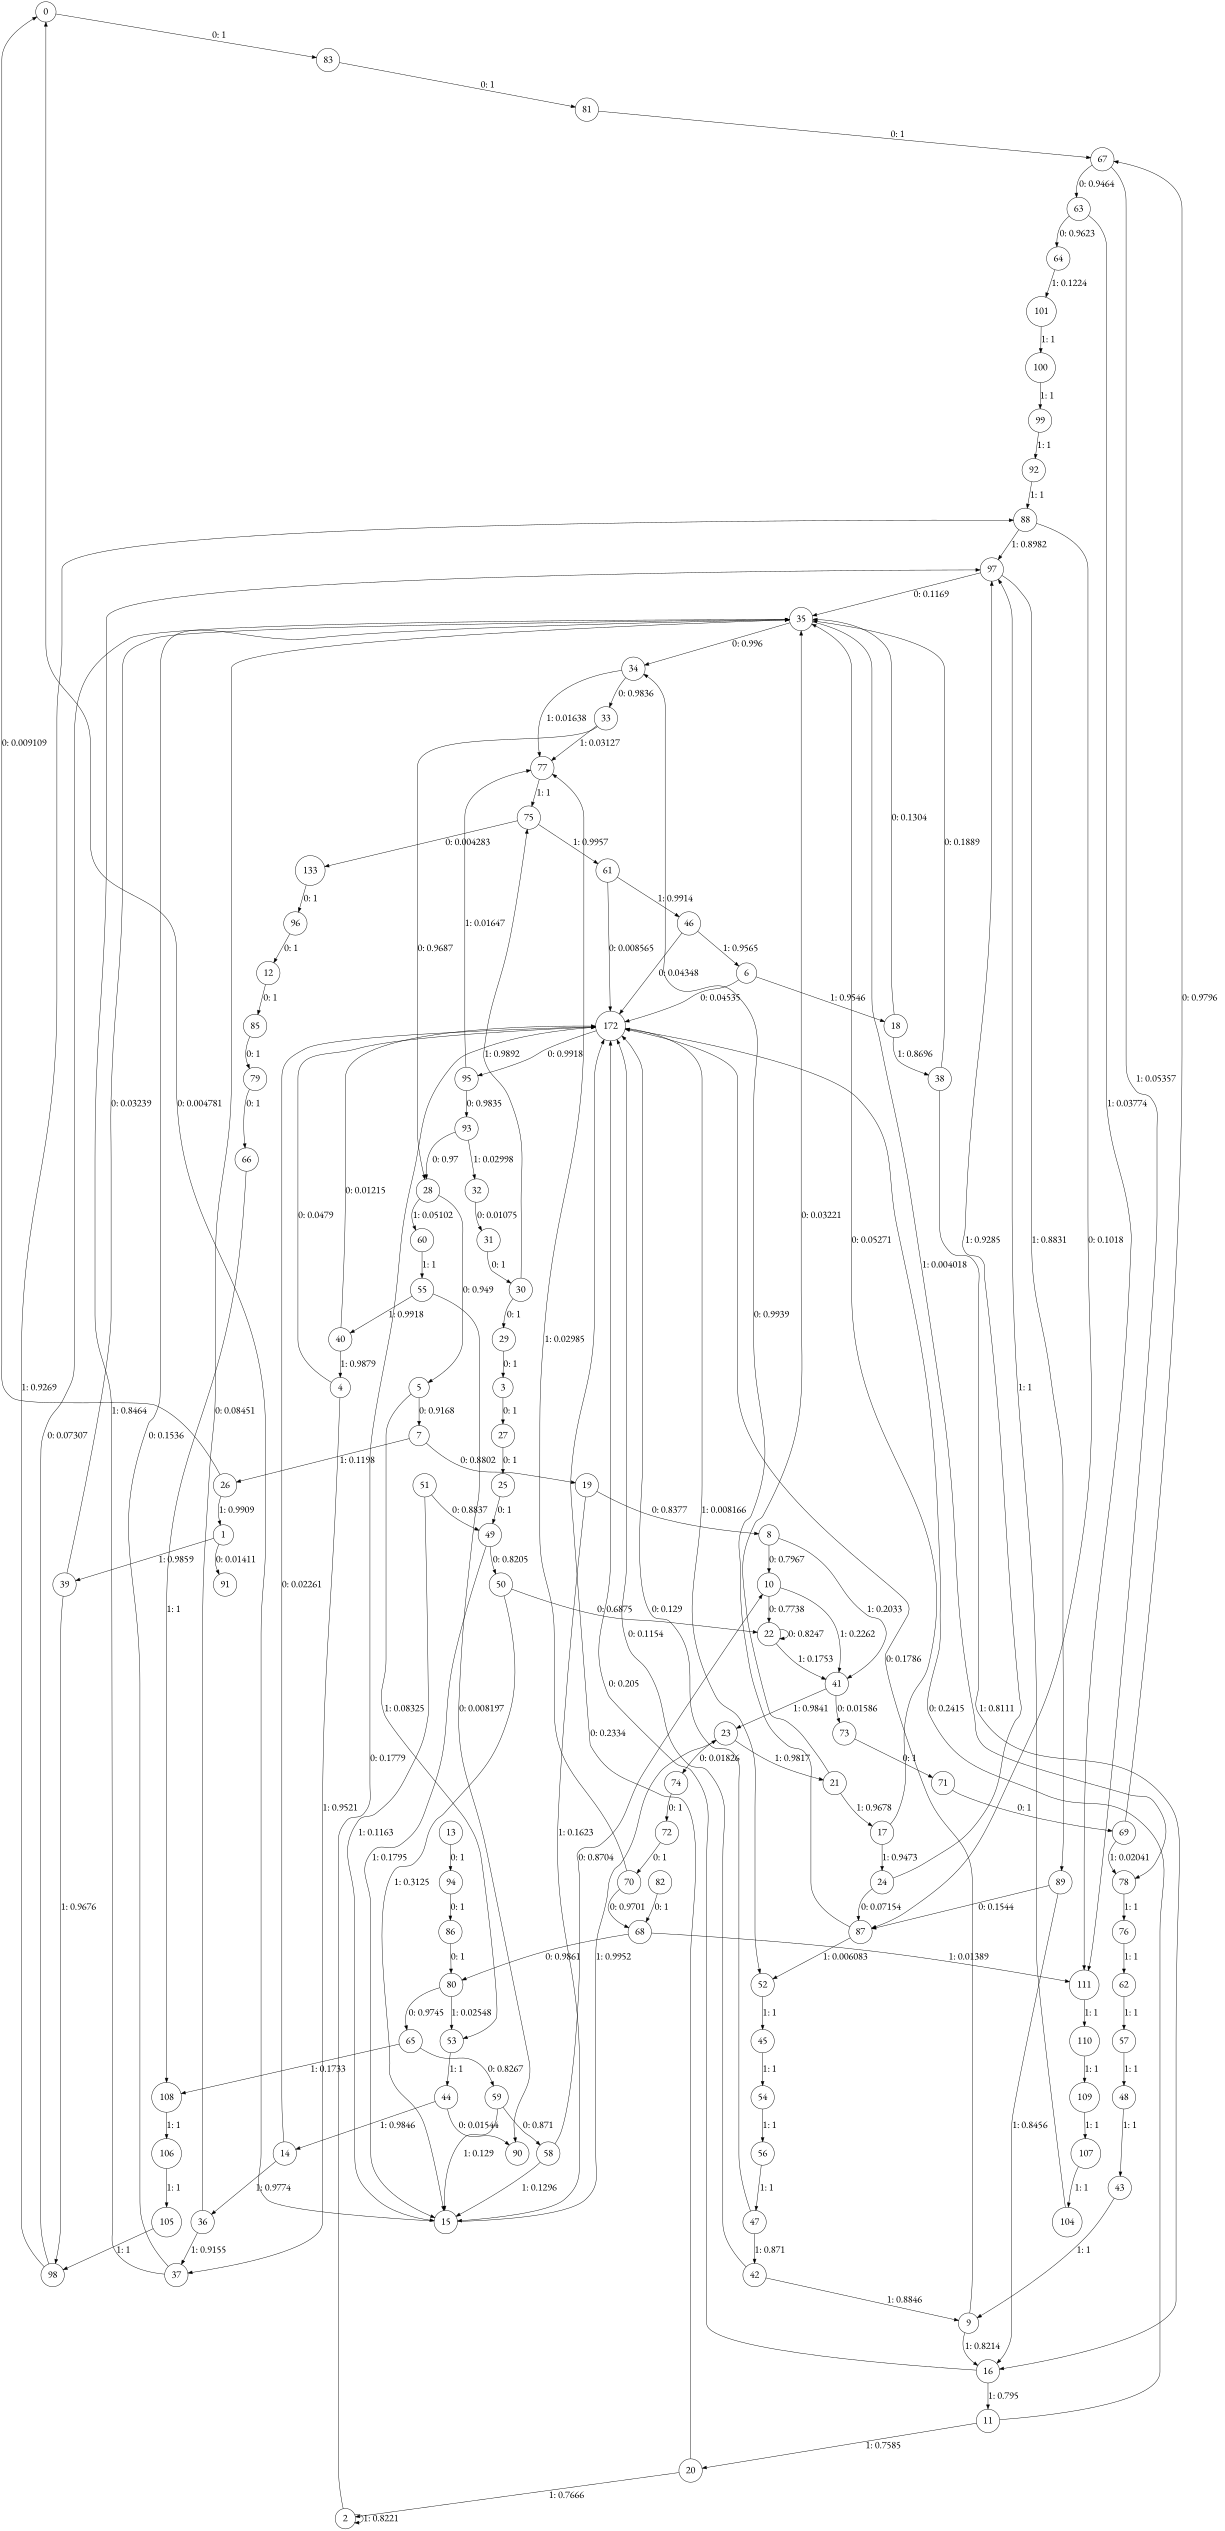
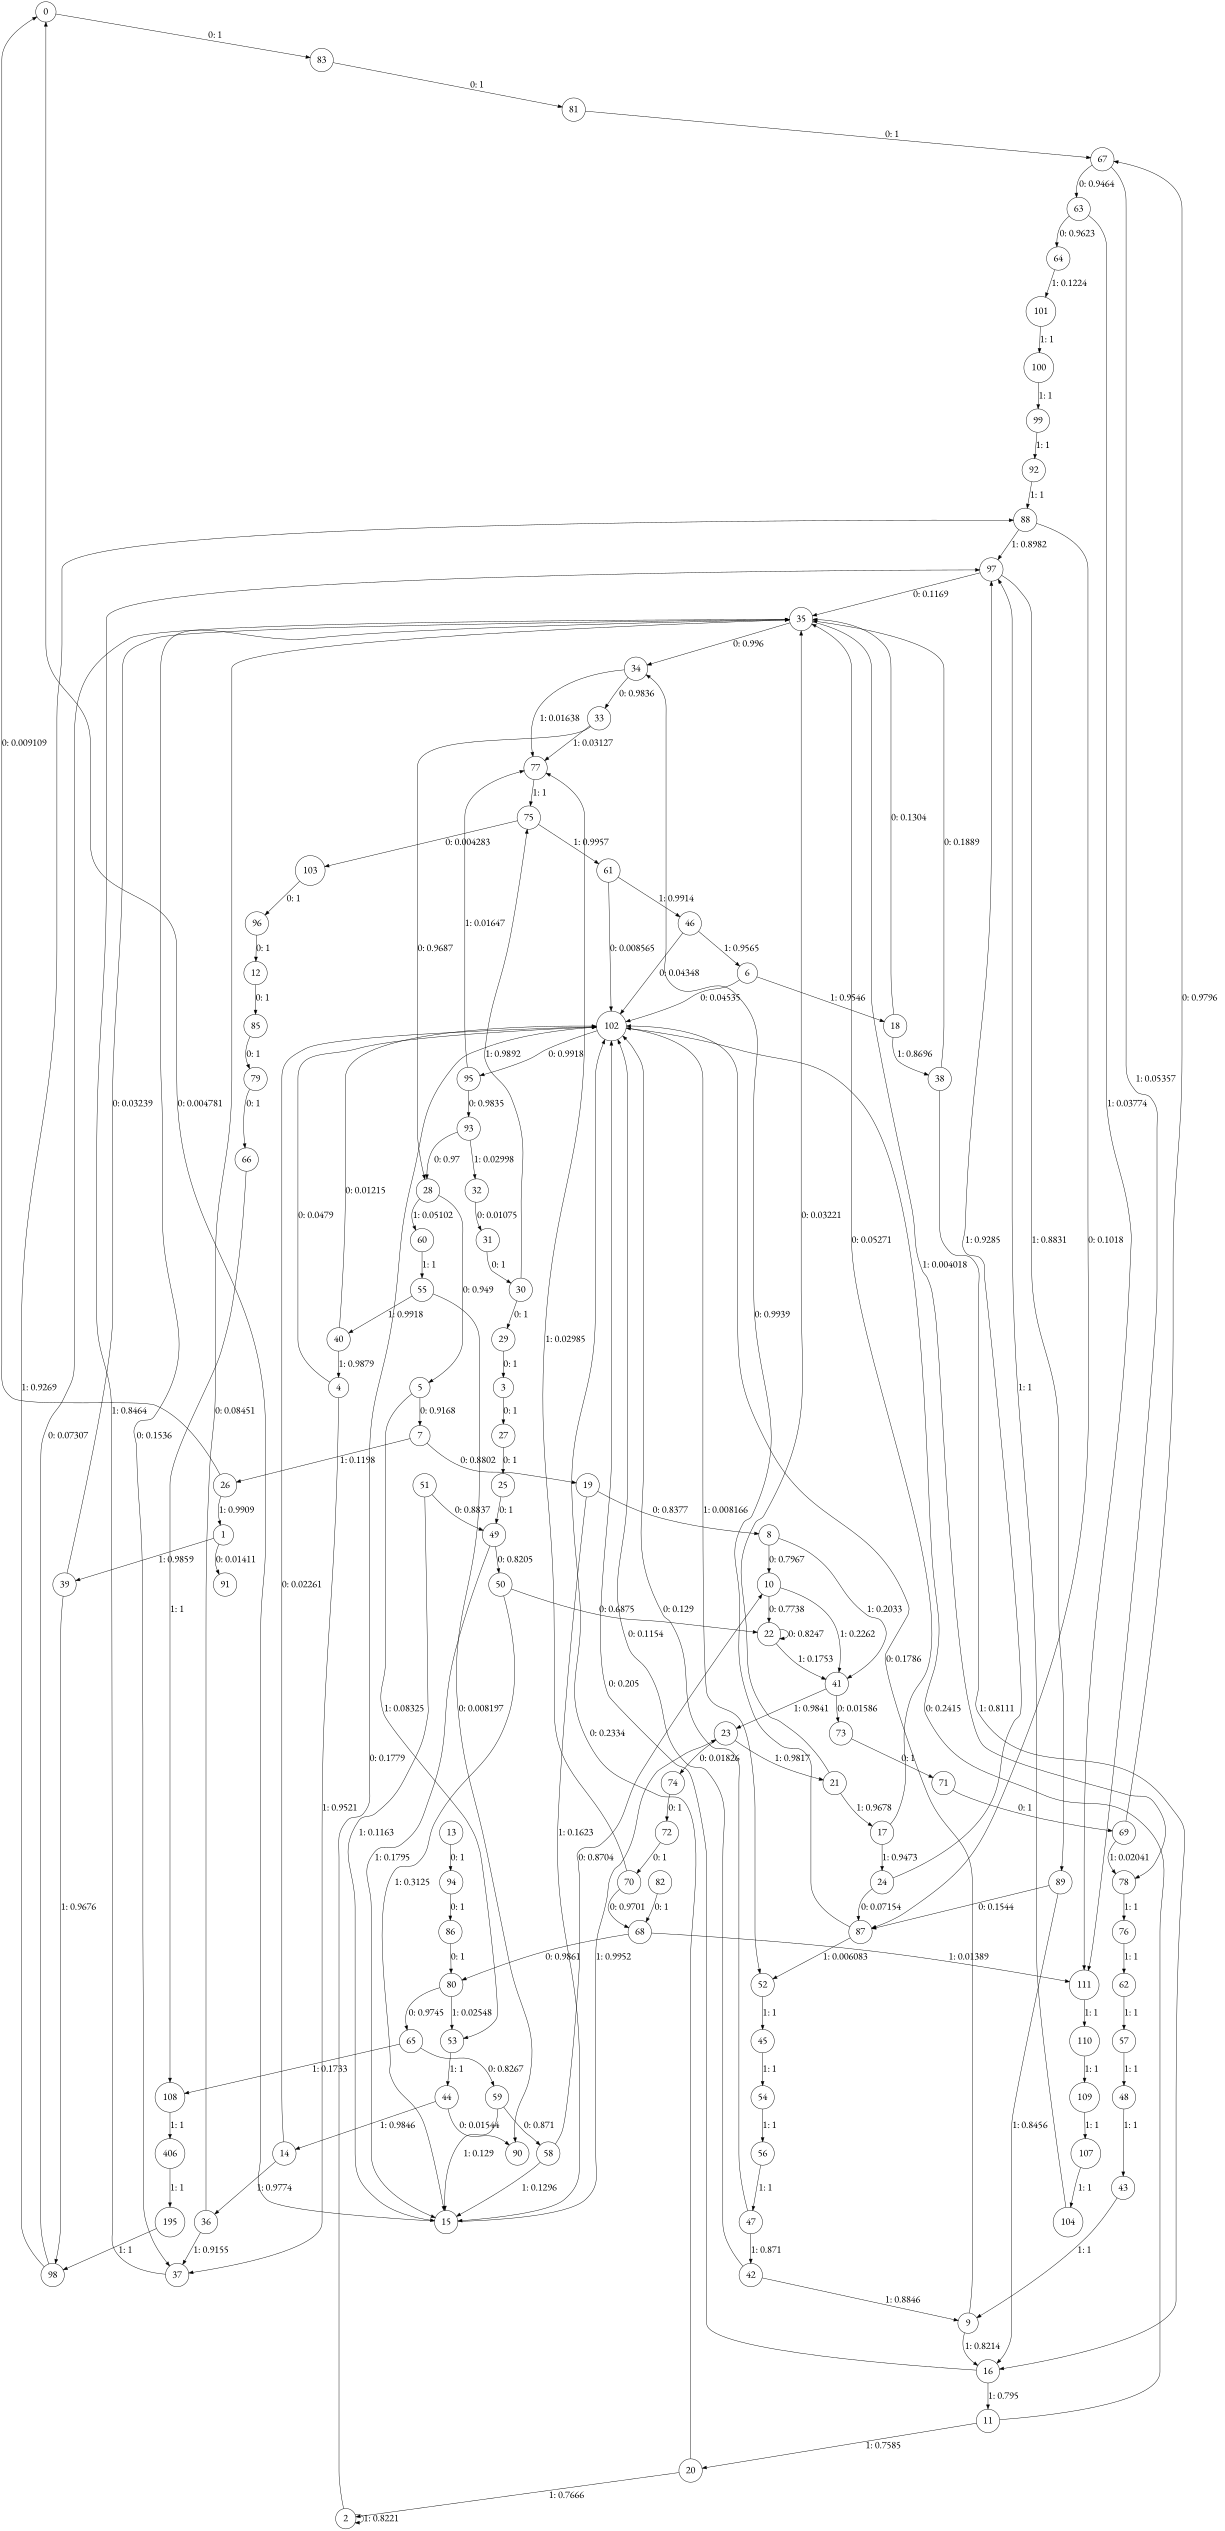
node "133": label "133" -> "103"
node "172": label "172" -> "102"
edge "37" -> "35": reversed
node "106": label "106" -> "406"
node "105": label "105" -> "195"
